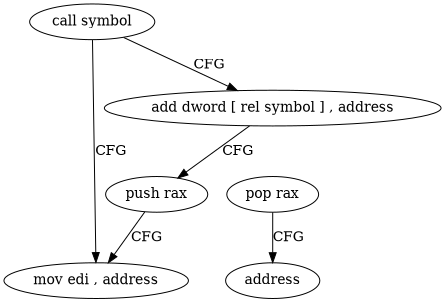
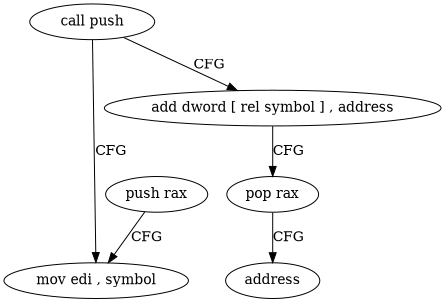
node "call symbol": label "call symbol" -> "call push"
edge "add dword [ rel symbol ] , address" -> "push rax": now "add dword [ rel symbol ] , address" -> "pop rax"
node "mov edi , address": label "mov edi , address" -> "mov edi , symbol"
